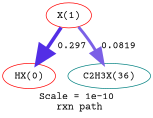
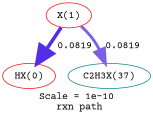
edge "X(1)" -> "HX(0)": label " 0.297" -> " 0.0819"
node "C2H3X(36)": label "C2H3X(36)" -> "C2H3X(37)"
